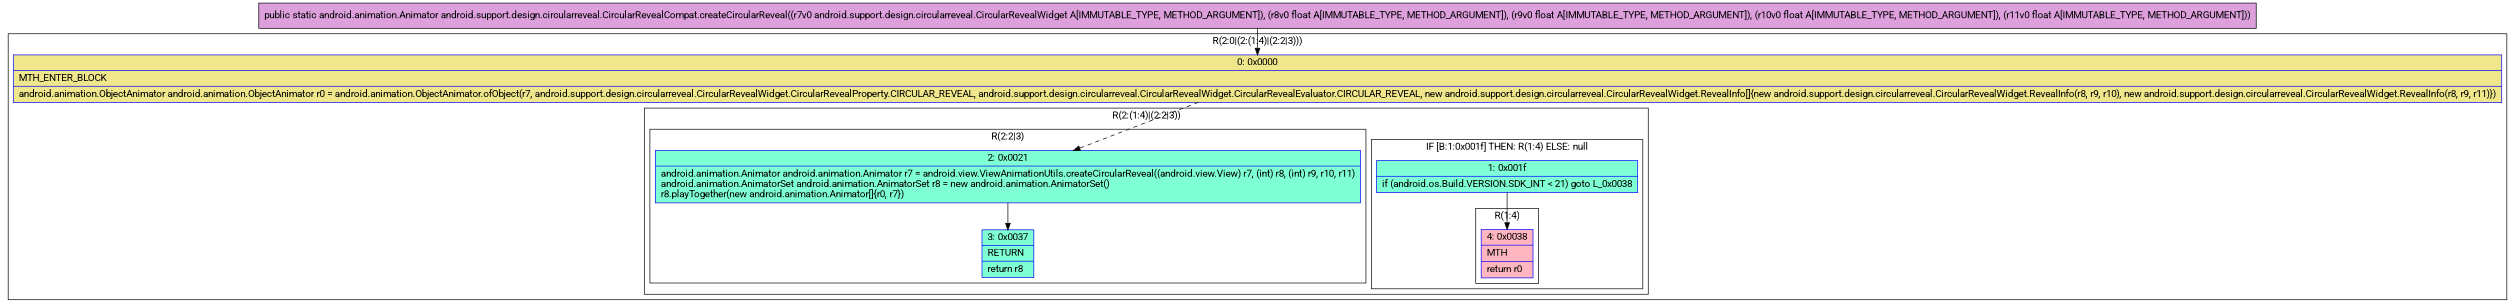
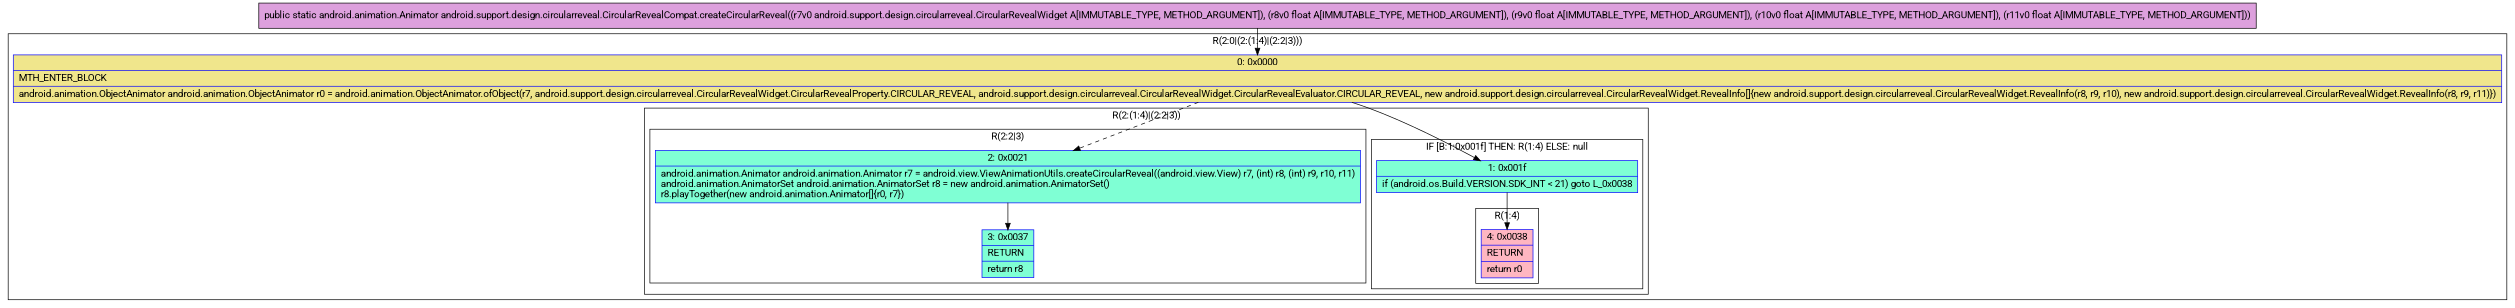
edge "0: 0x0000" -> "1: 0x001f": added
node "4: 0x0038": text "MTH" -> "RETURN"
